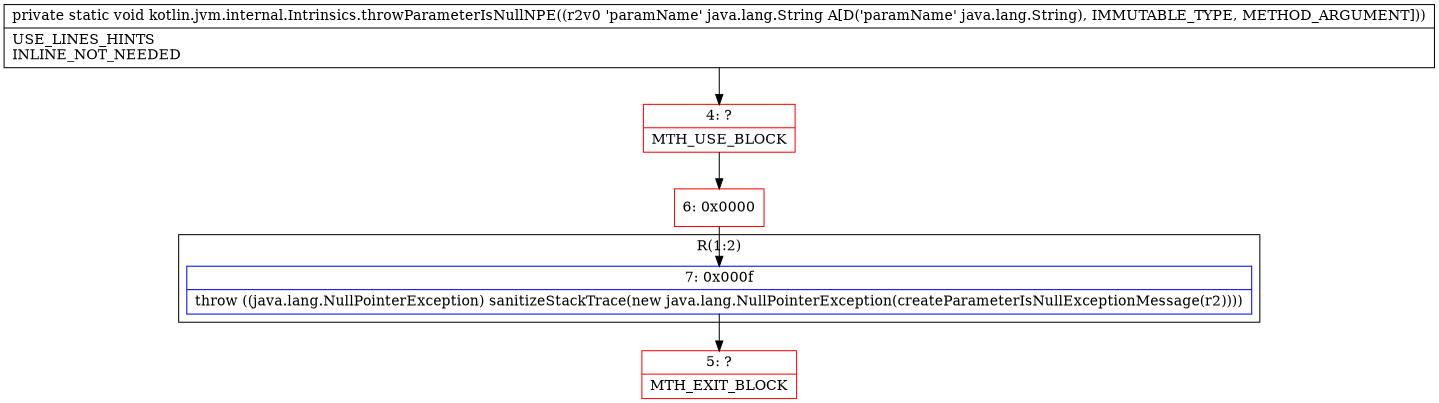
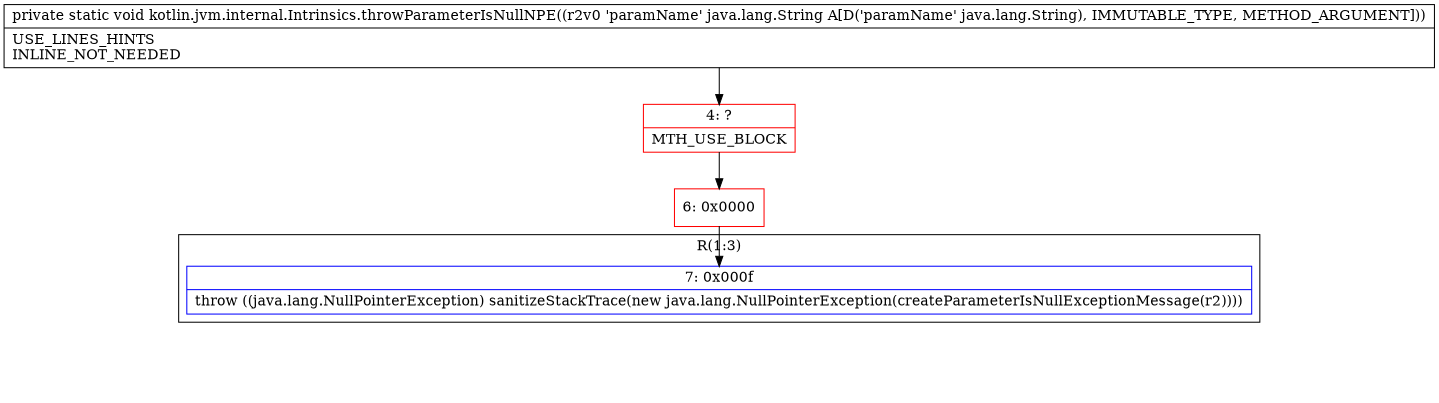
cluster "R(1:2)": label "R(1:2)" -> "R(1:3)"
node "5: ?": removed
